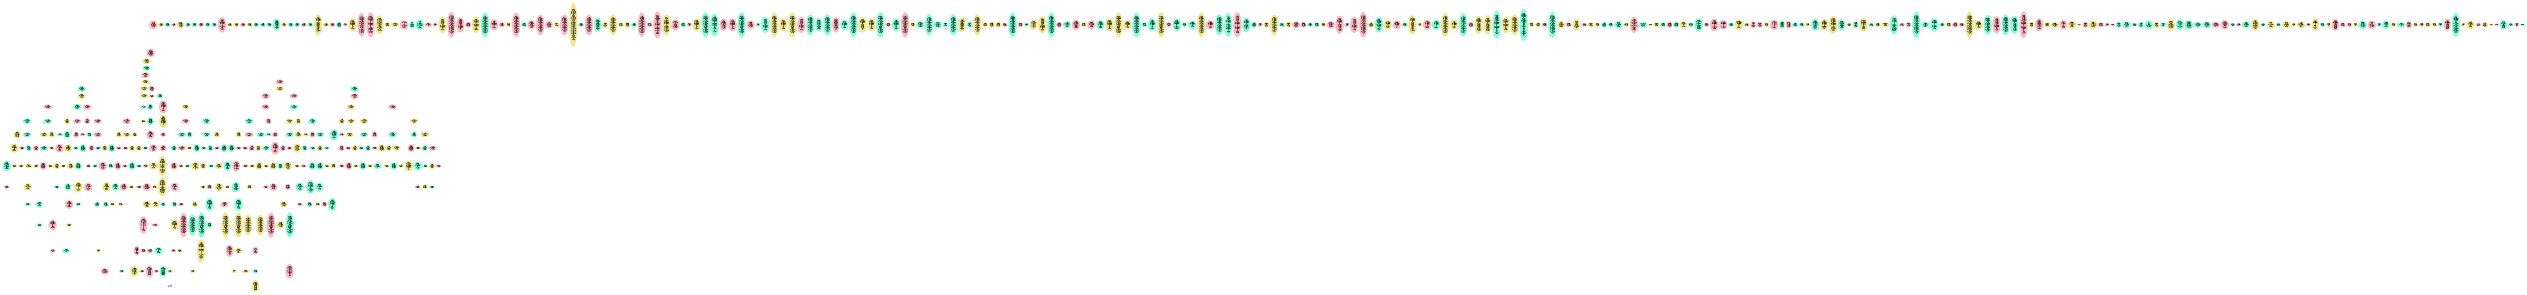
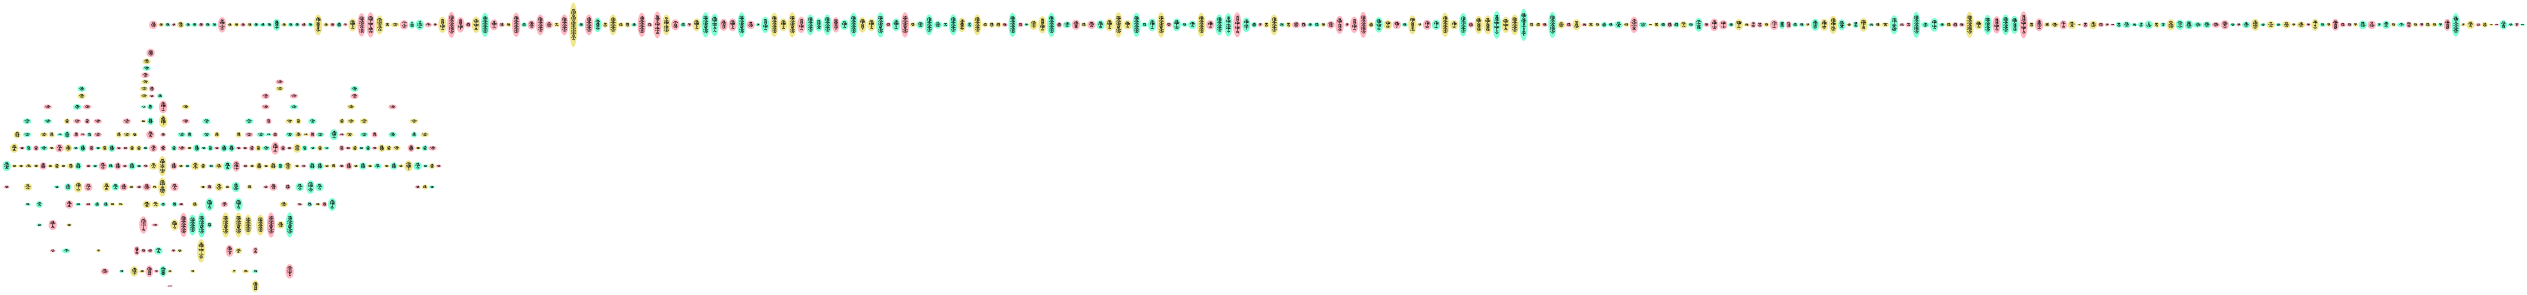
node "# 0x278e PUSHX Data REVERT": added
